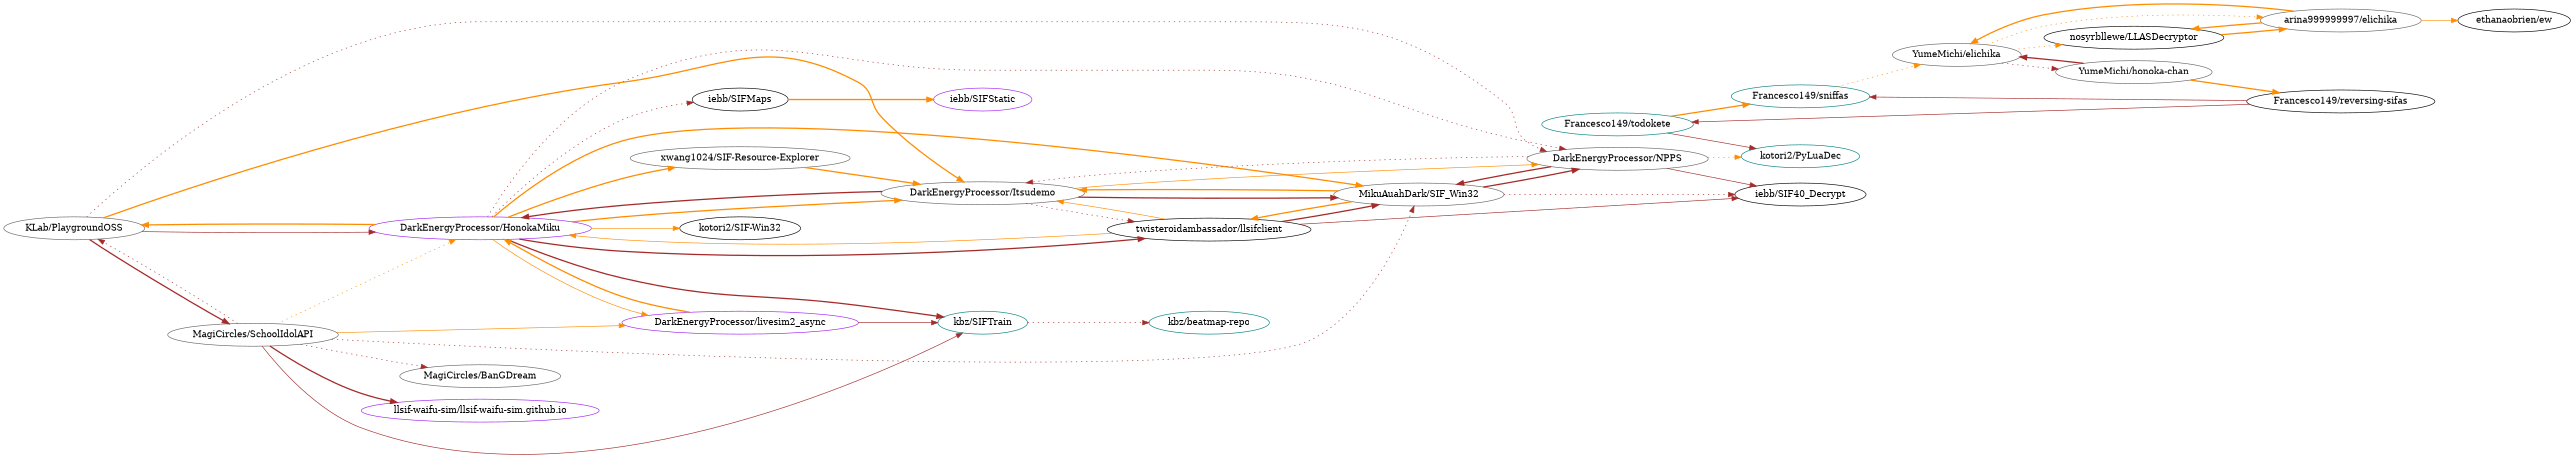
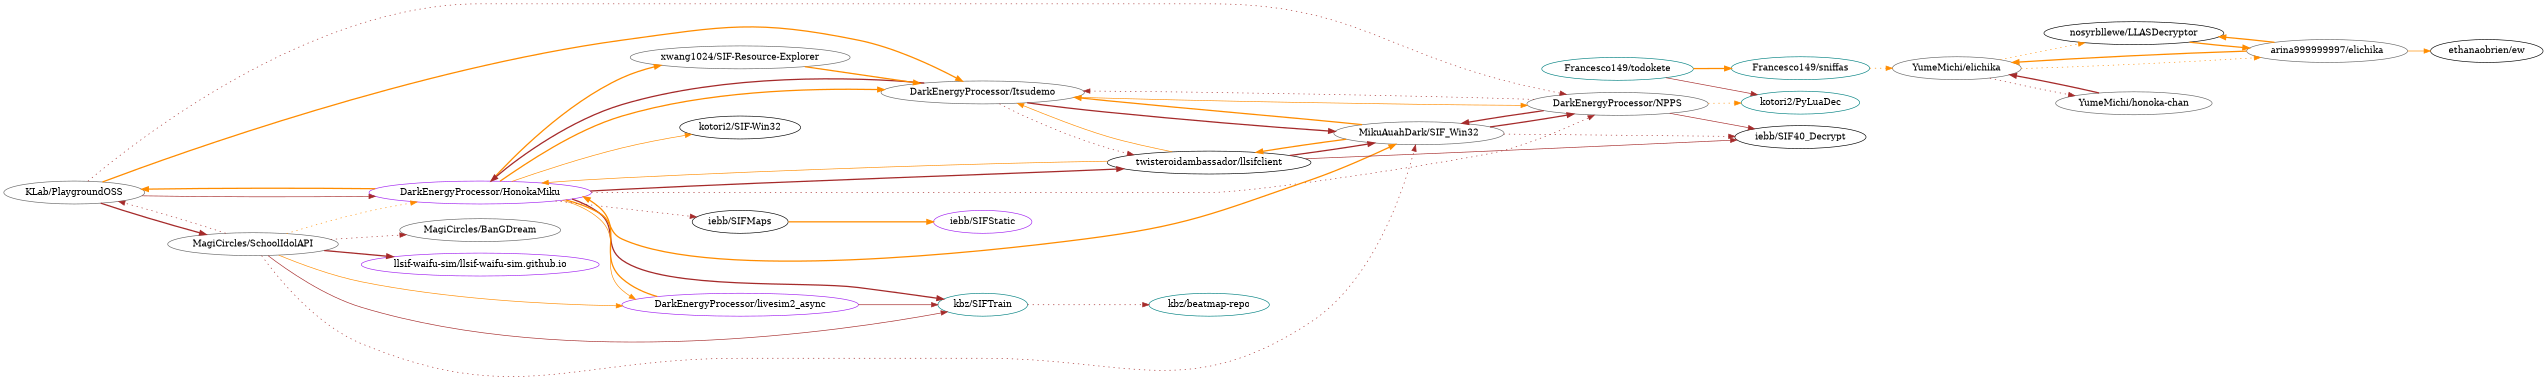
node "Francesco149/reversing-sifas": removed
